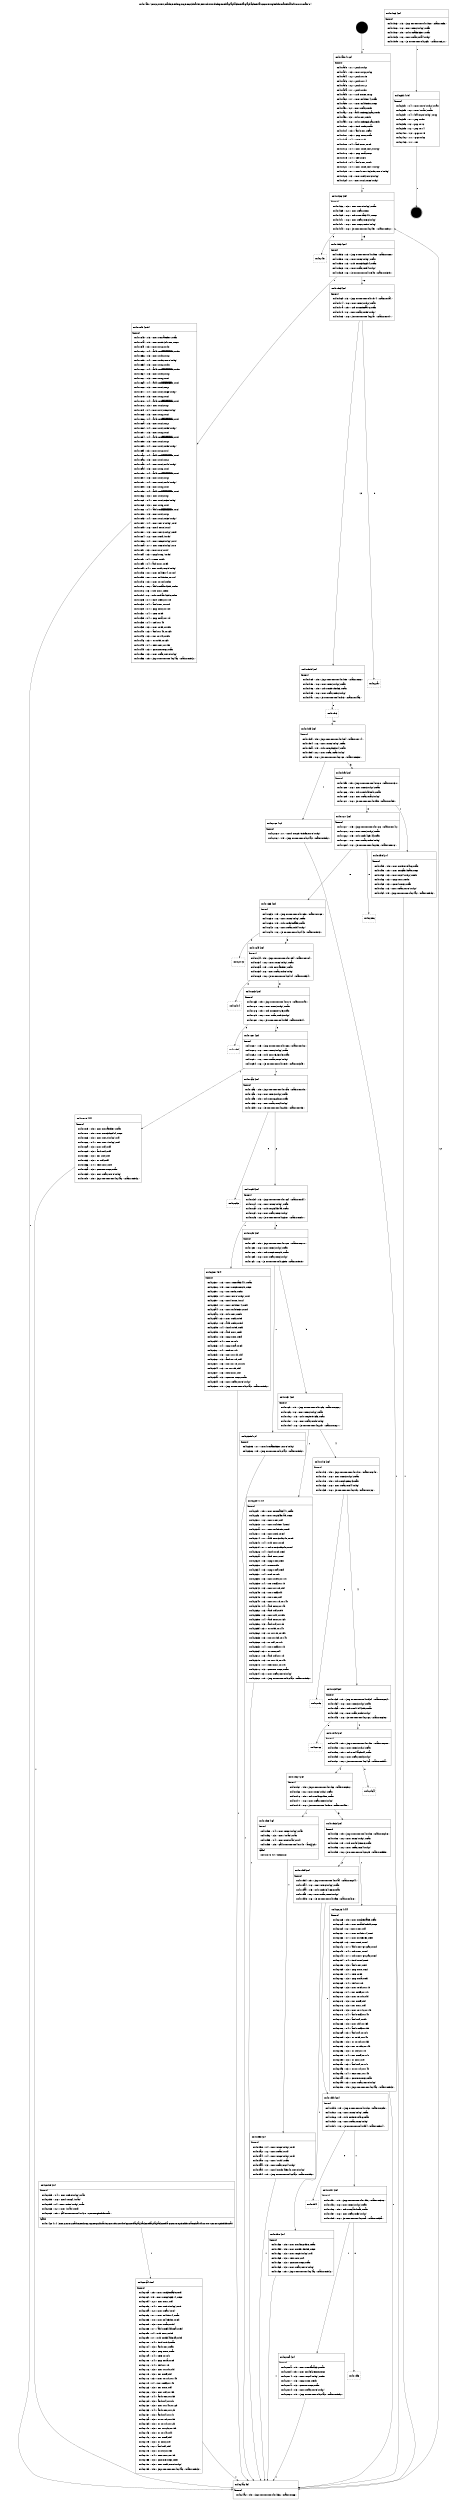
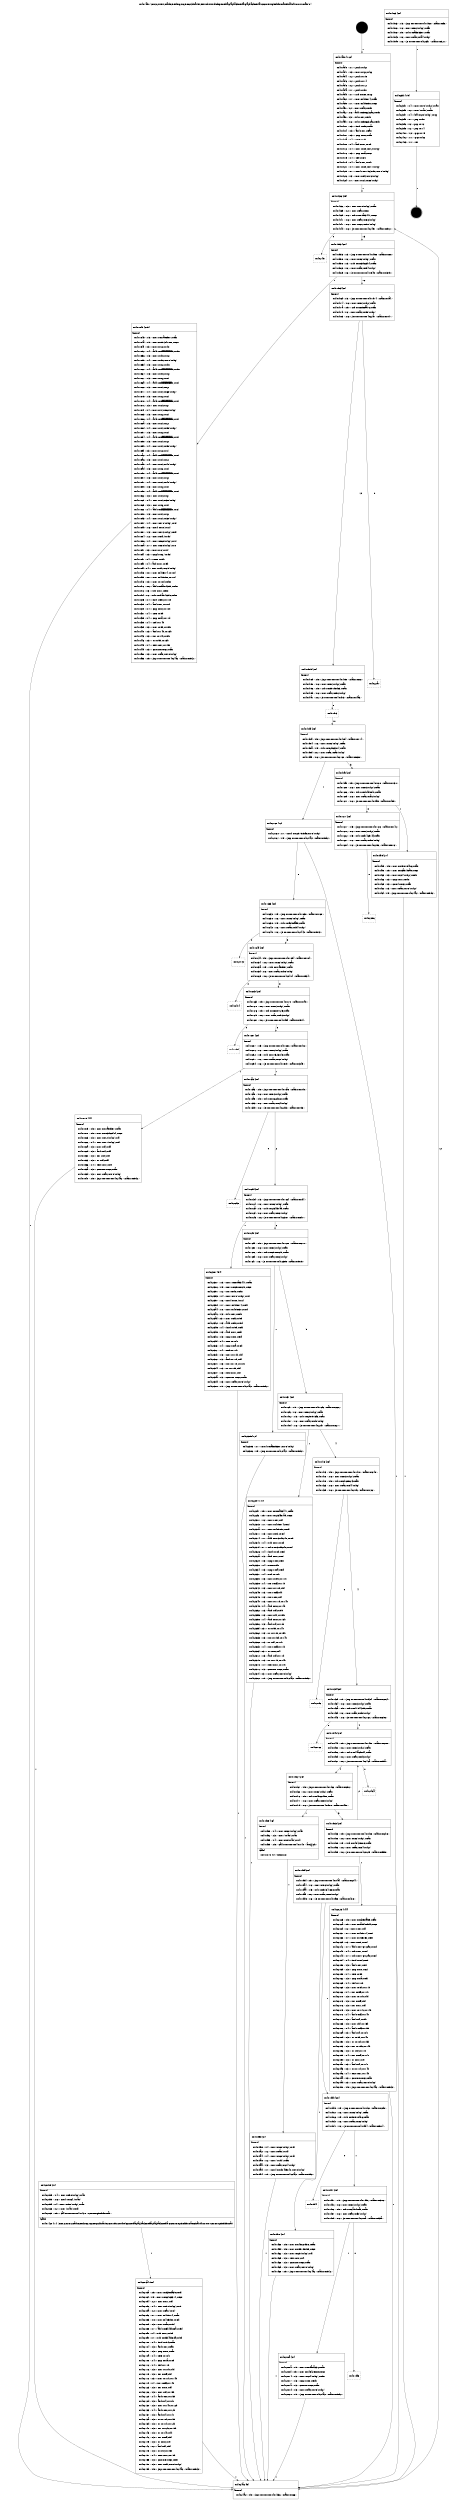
edge "0x401c17 [28]" -> "0x401c33 [28]": now "0x402160 [12]" -> "0x401c33 [28]"
edge "0x401d83 [28]" -> "0x401d9f [28]": now "0x401d83 [28]" -> "0x401d4b [28]"
